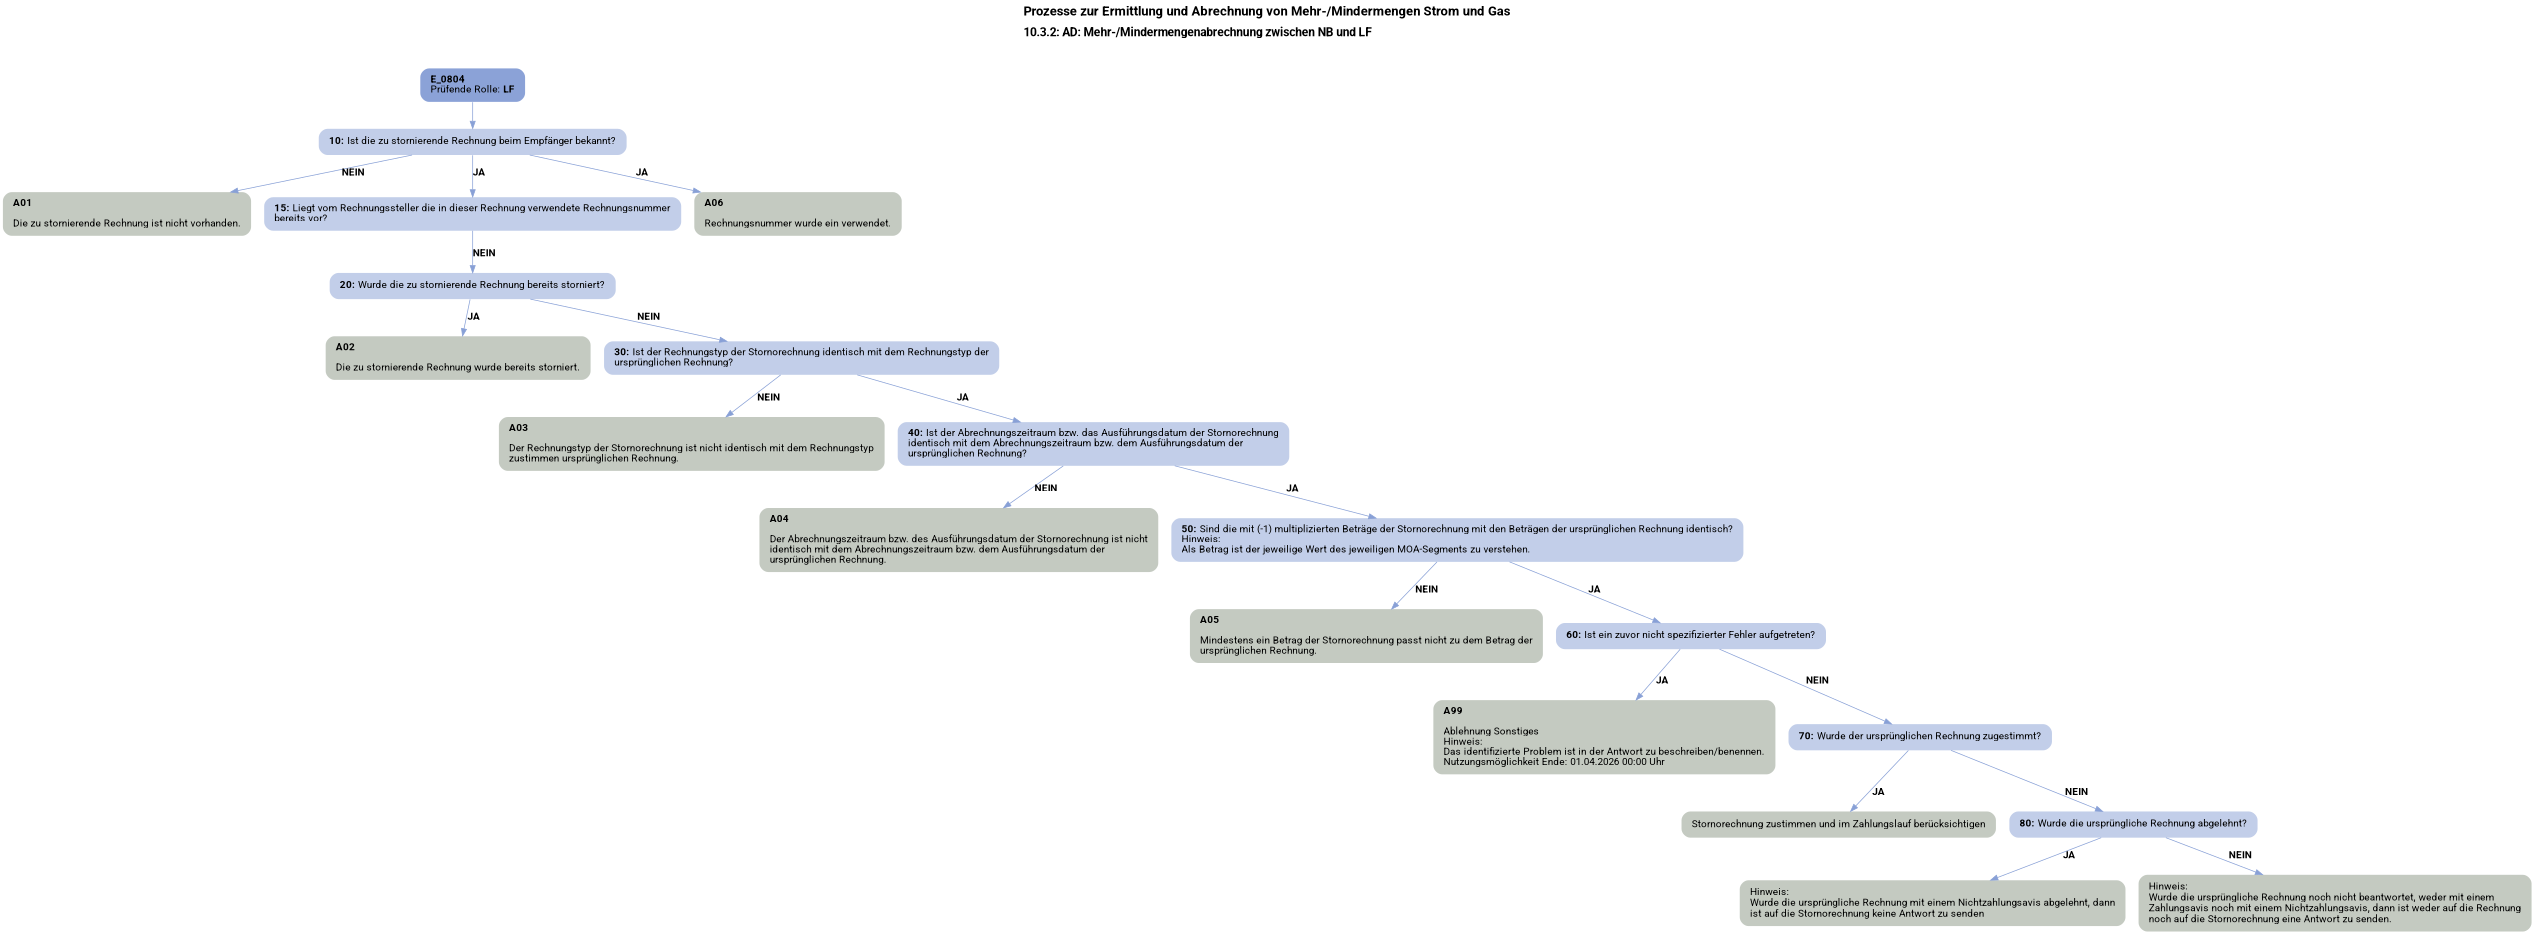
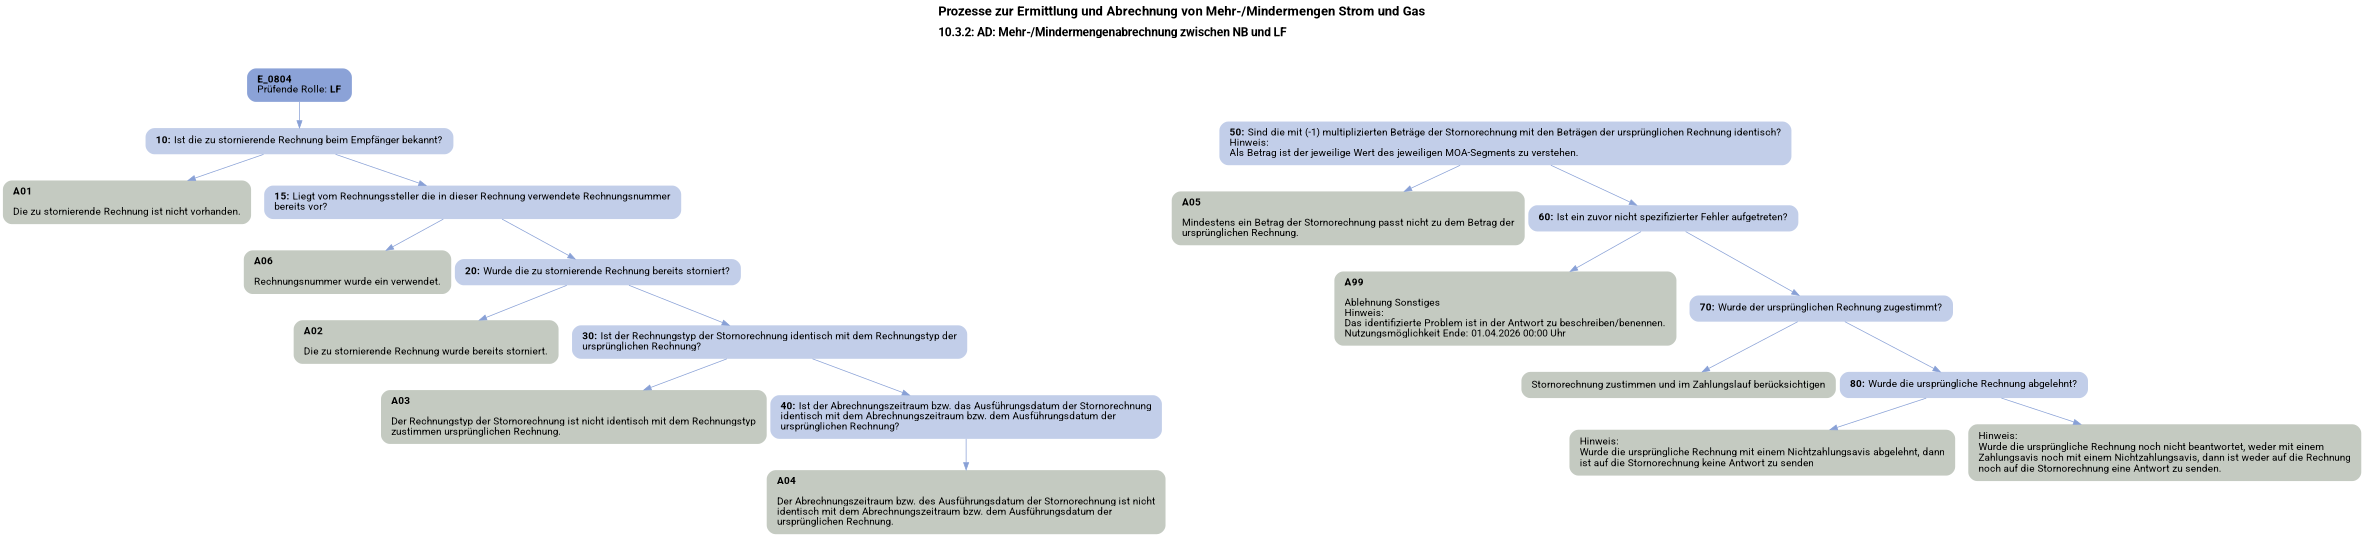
edge "10:" -> "A06": now "15:" -> "A06"
edge "40:" -> "50:": removed, label "JA"
